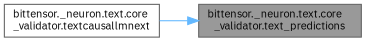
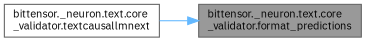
node "bittensor._neuron.text.core _validator.text_predictions": label "bittensor._neuron.text.core _validator.text_predictions" -> "bittensor._neuron.text.core _validator.format_predictions"
